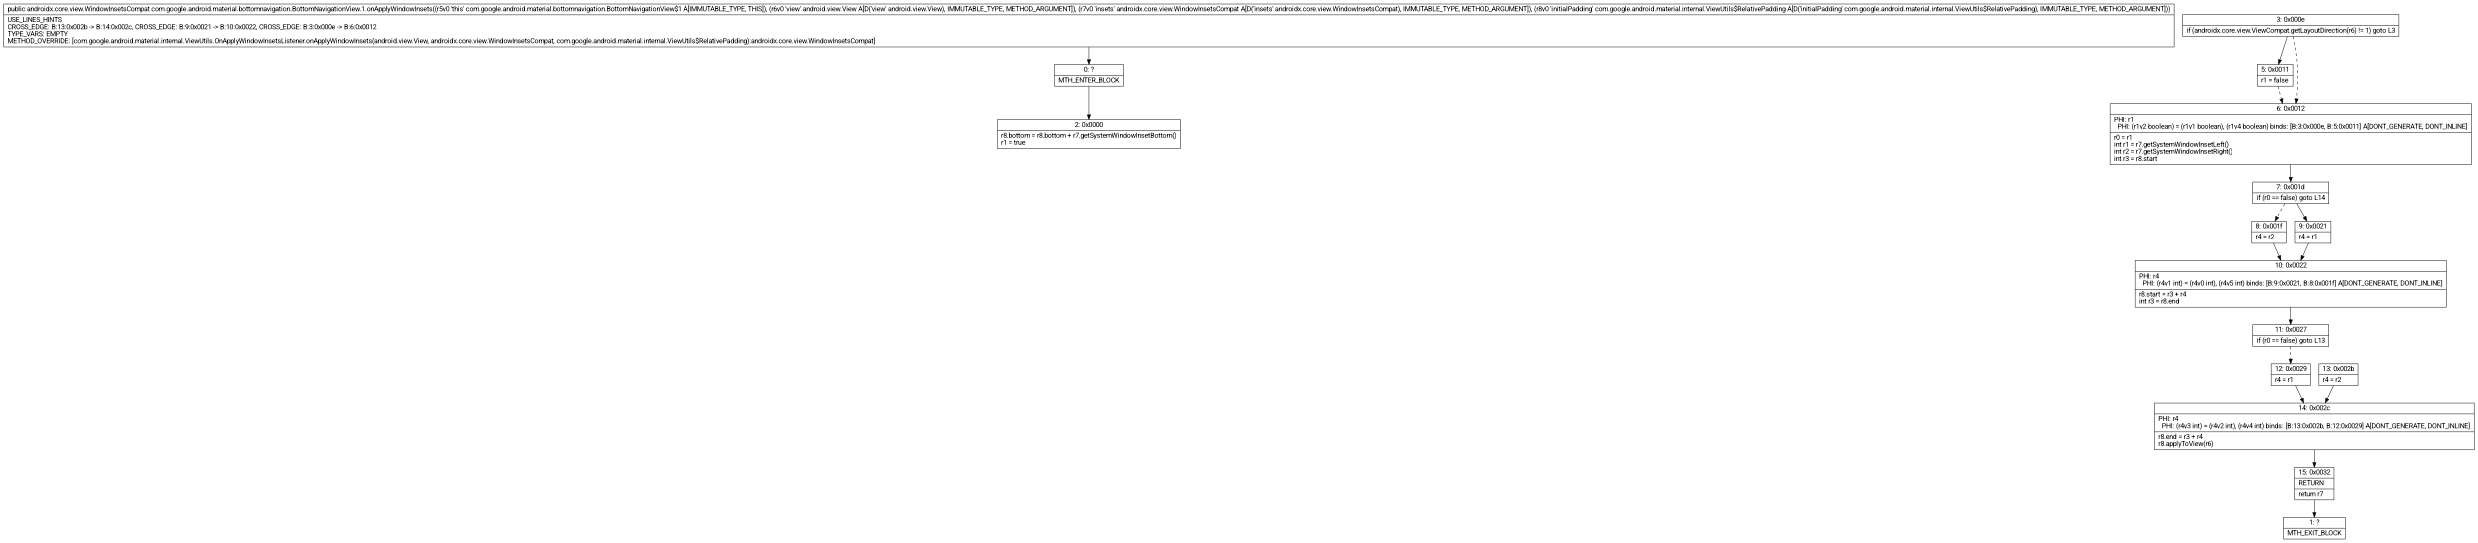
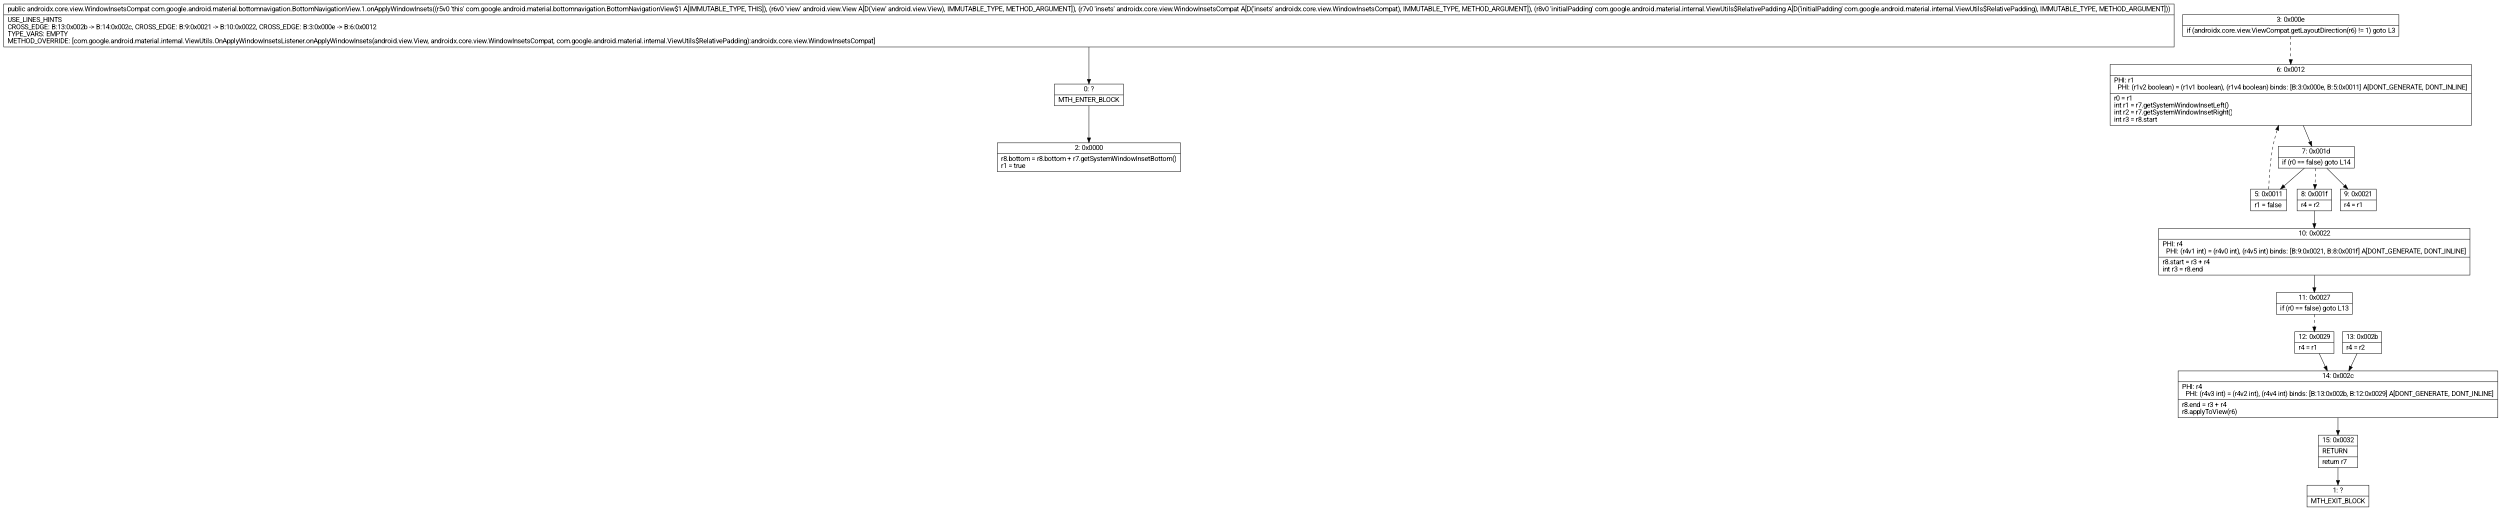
edge "3: 0x000e" -> "5: 0x0011": now "7: 0x001d" -> "5: 0x0011"
edge "9: 0x0021" -> "10: 0x0022": removed
